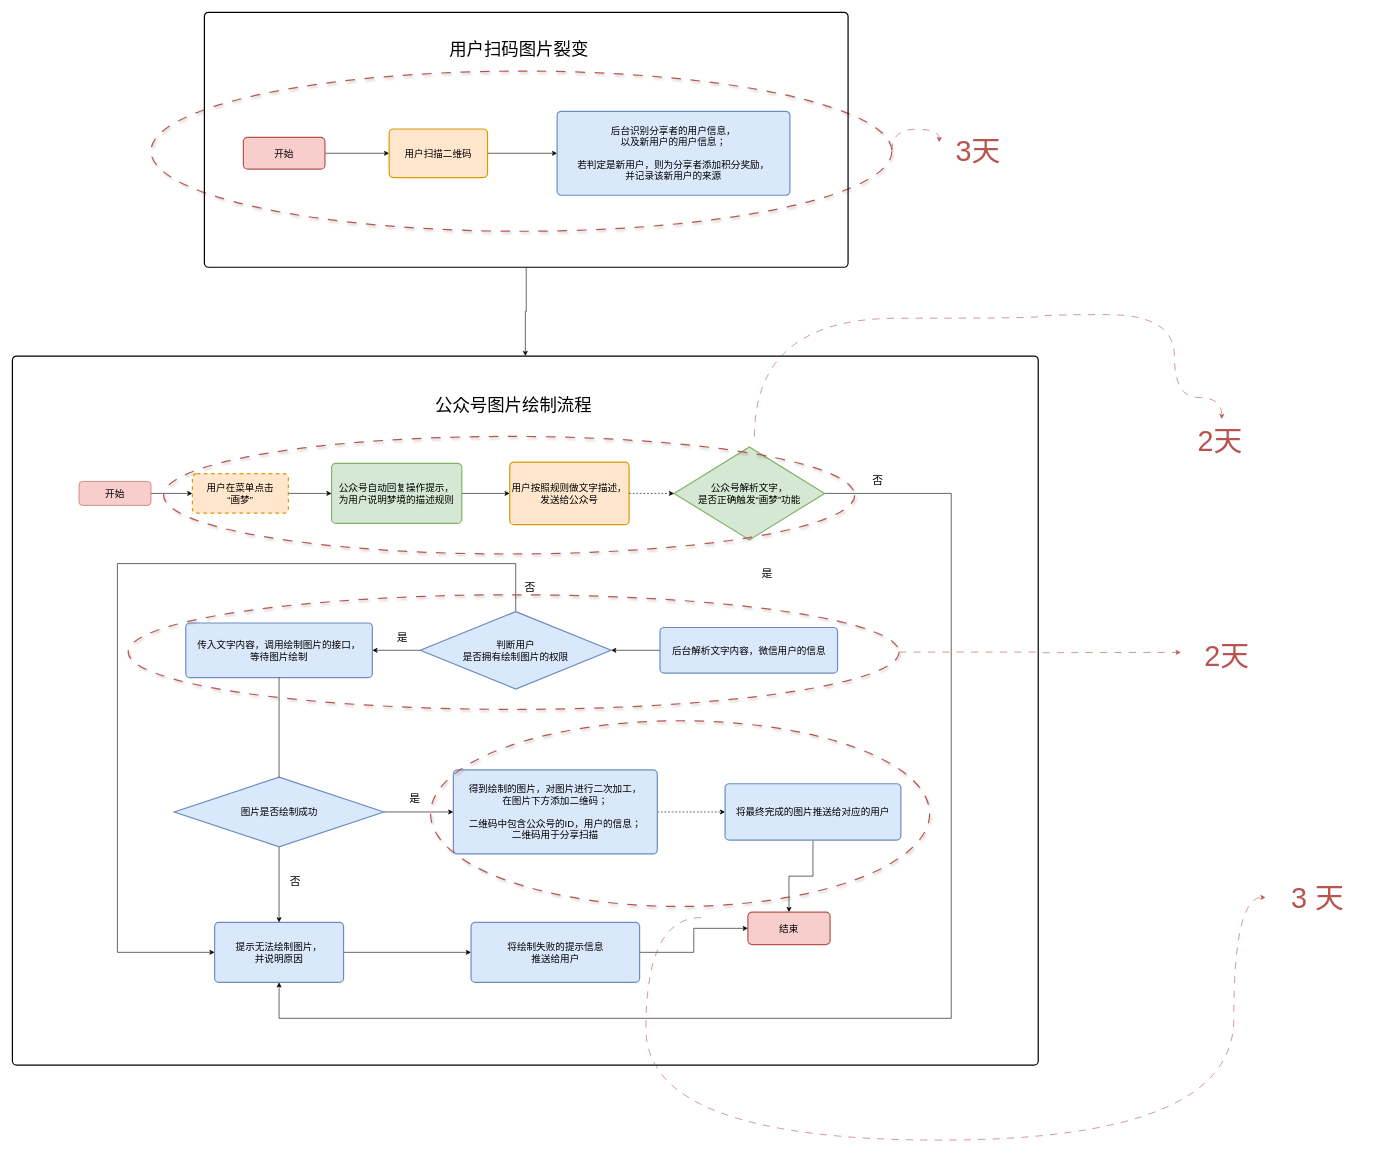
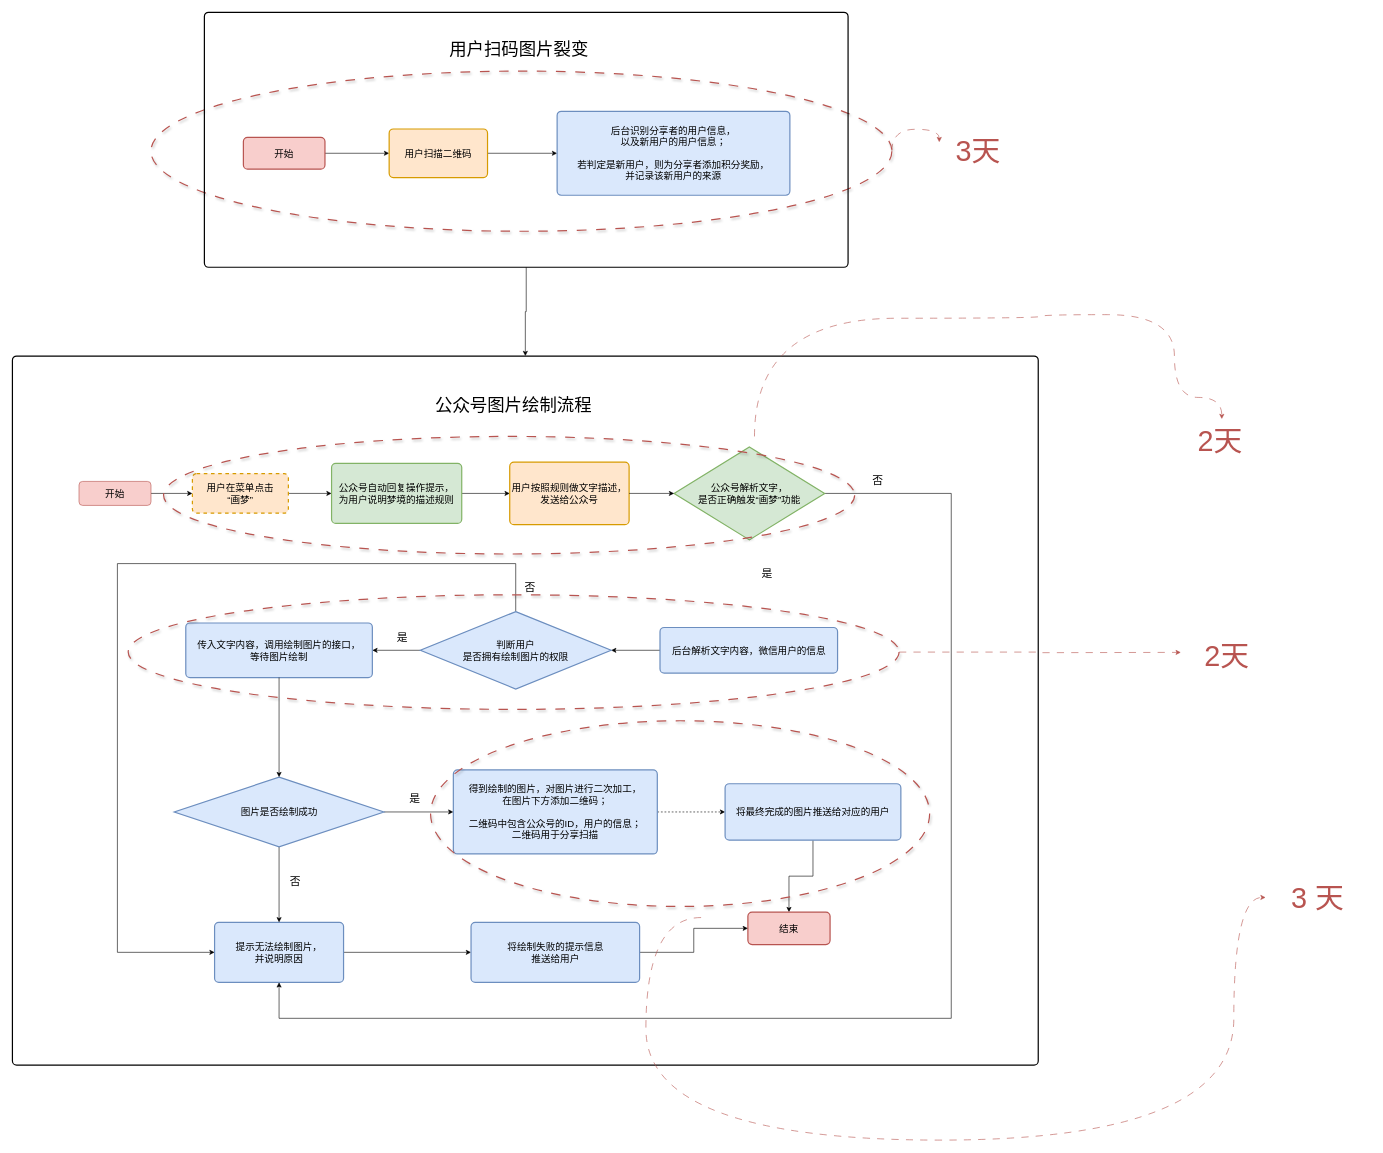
edge "用户按照规则做文字描述，发送给公众号" -> "公众号解析文字，是否正确触发“画梦”功能": style dashed -> solid
edge "传入文字内容，调用绘制图片的接口， 等待图片绘制" -- "图片是否绘制成功": arrowhead none -> classic
